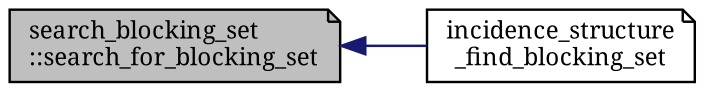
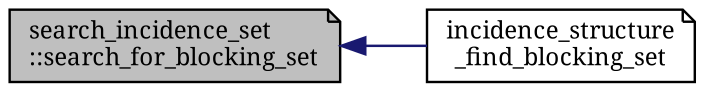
node "search_blocking_set ::search_for_blocking_set": label "search_blocking_set ::search_for_blocking_set" -> "search_incidence_set ::search_for_blocking_set"
